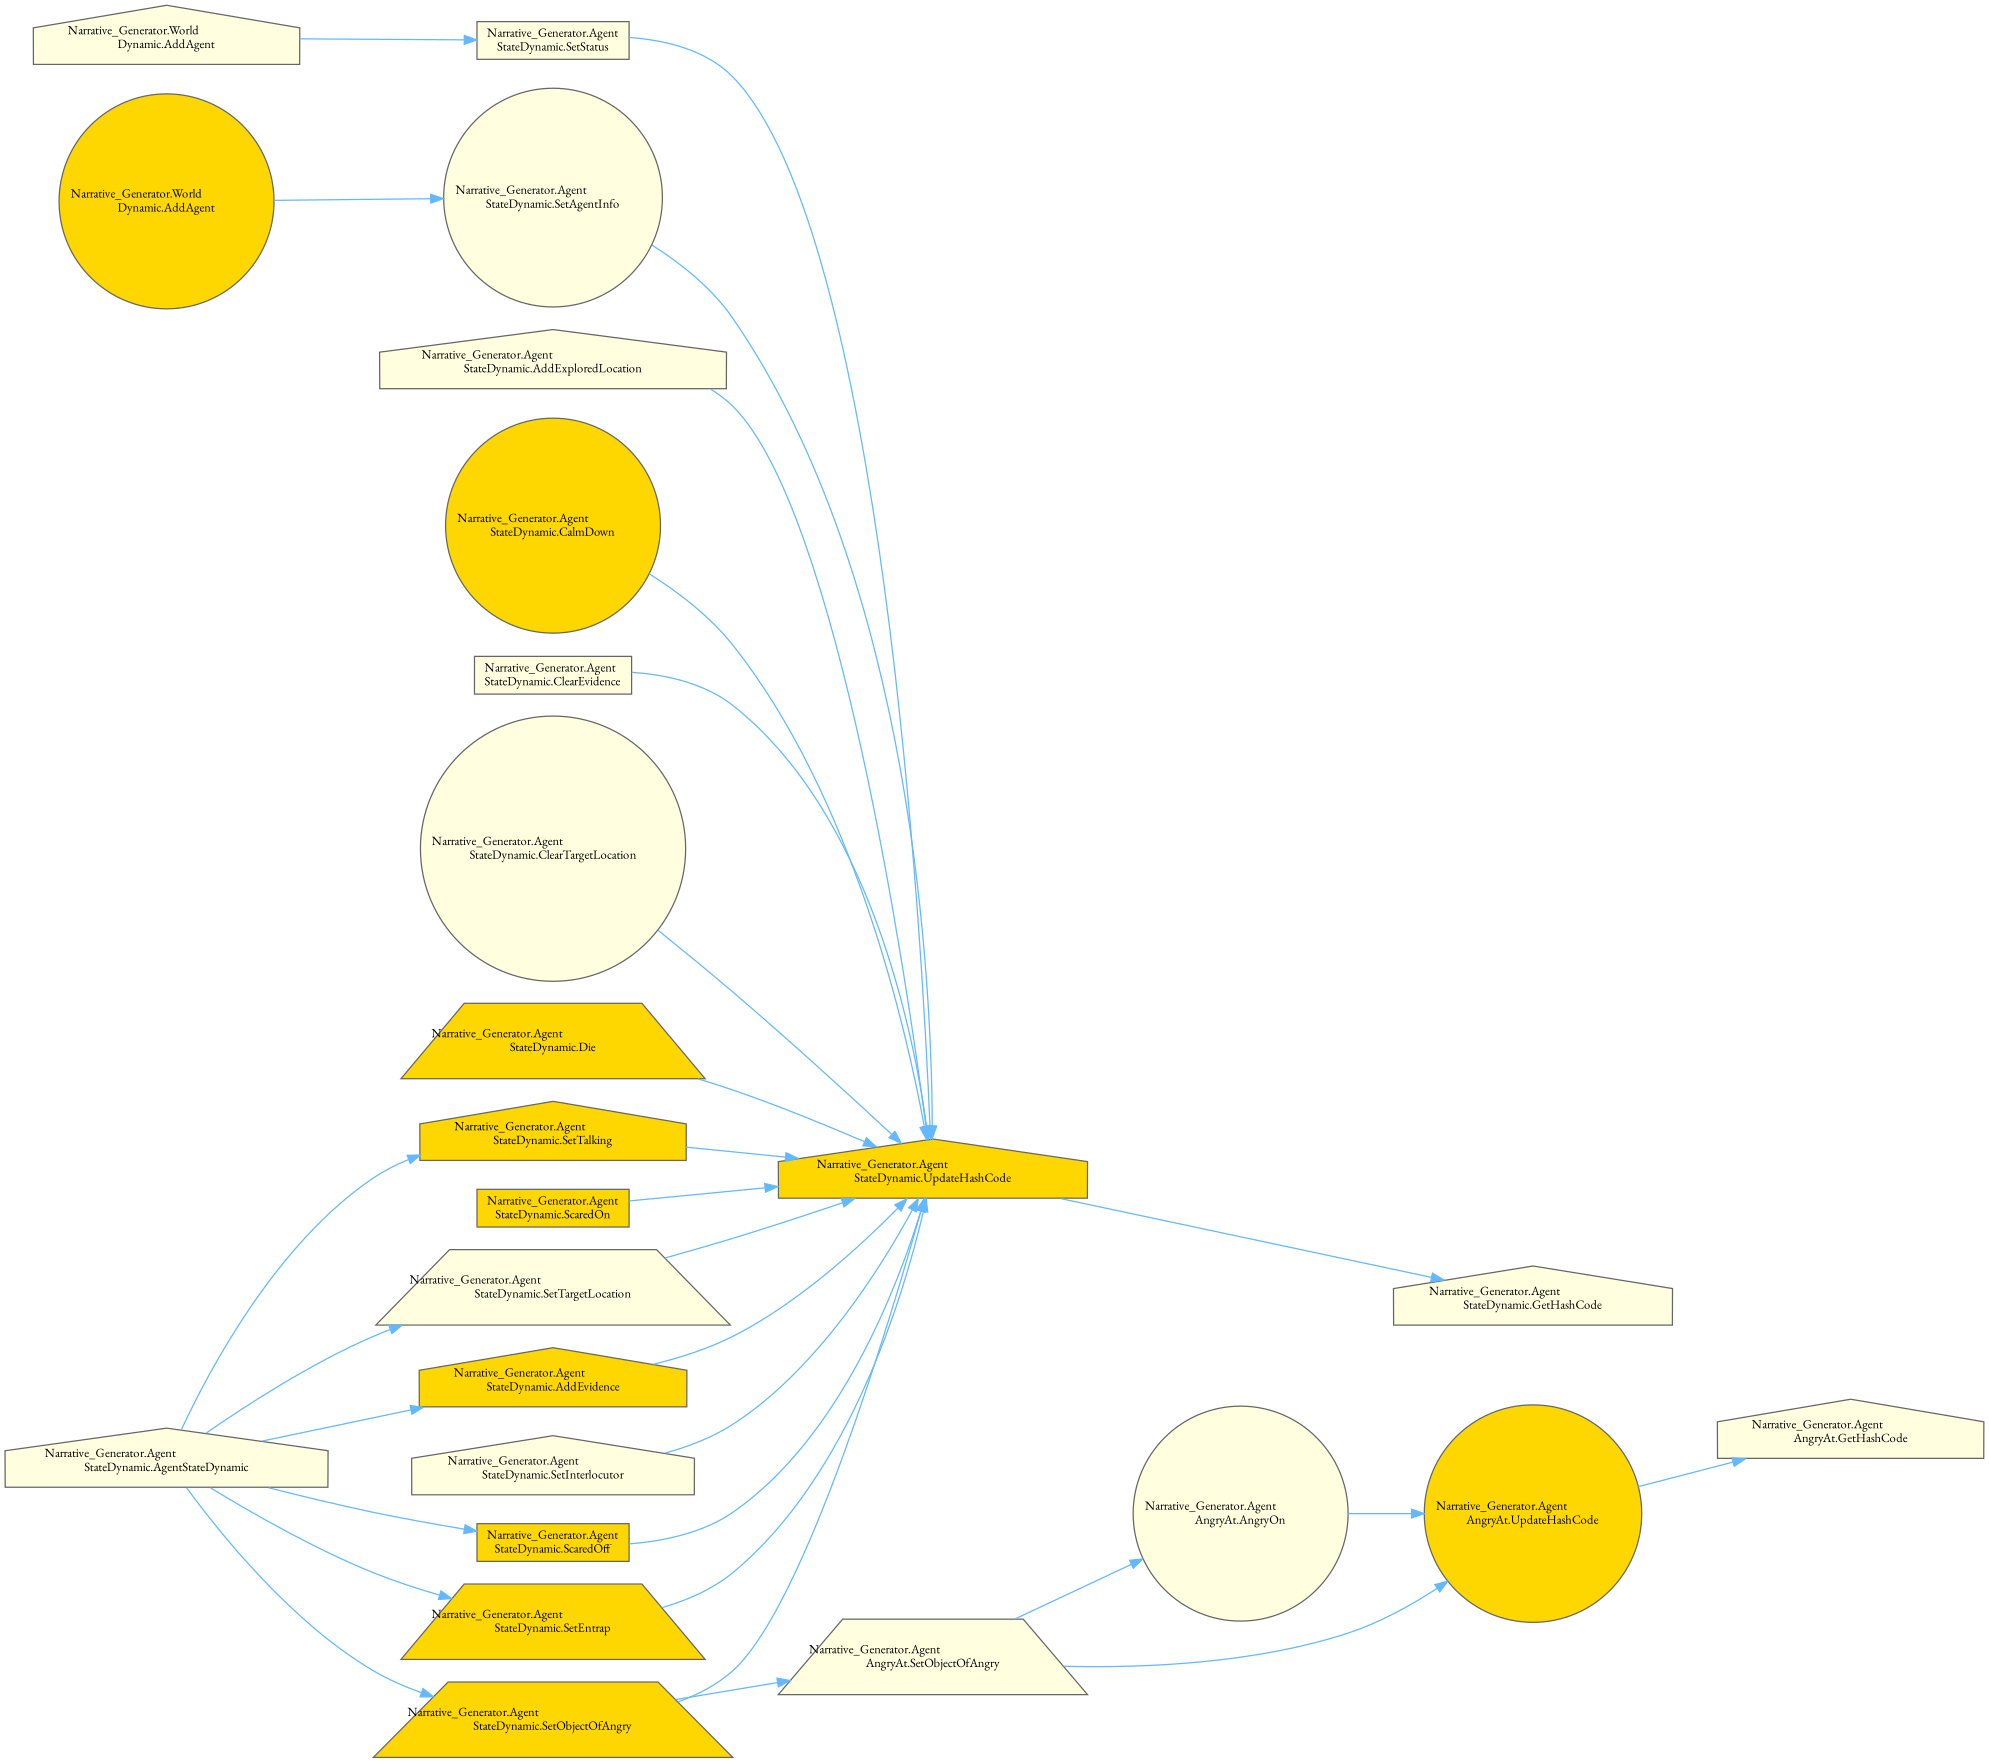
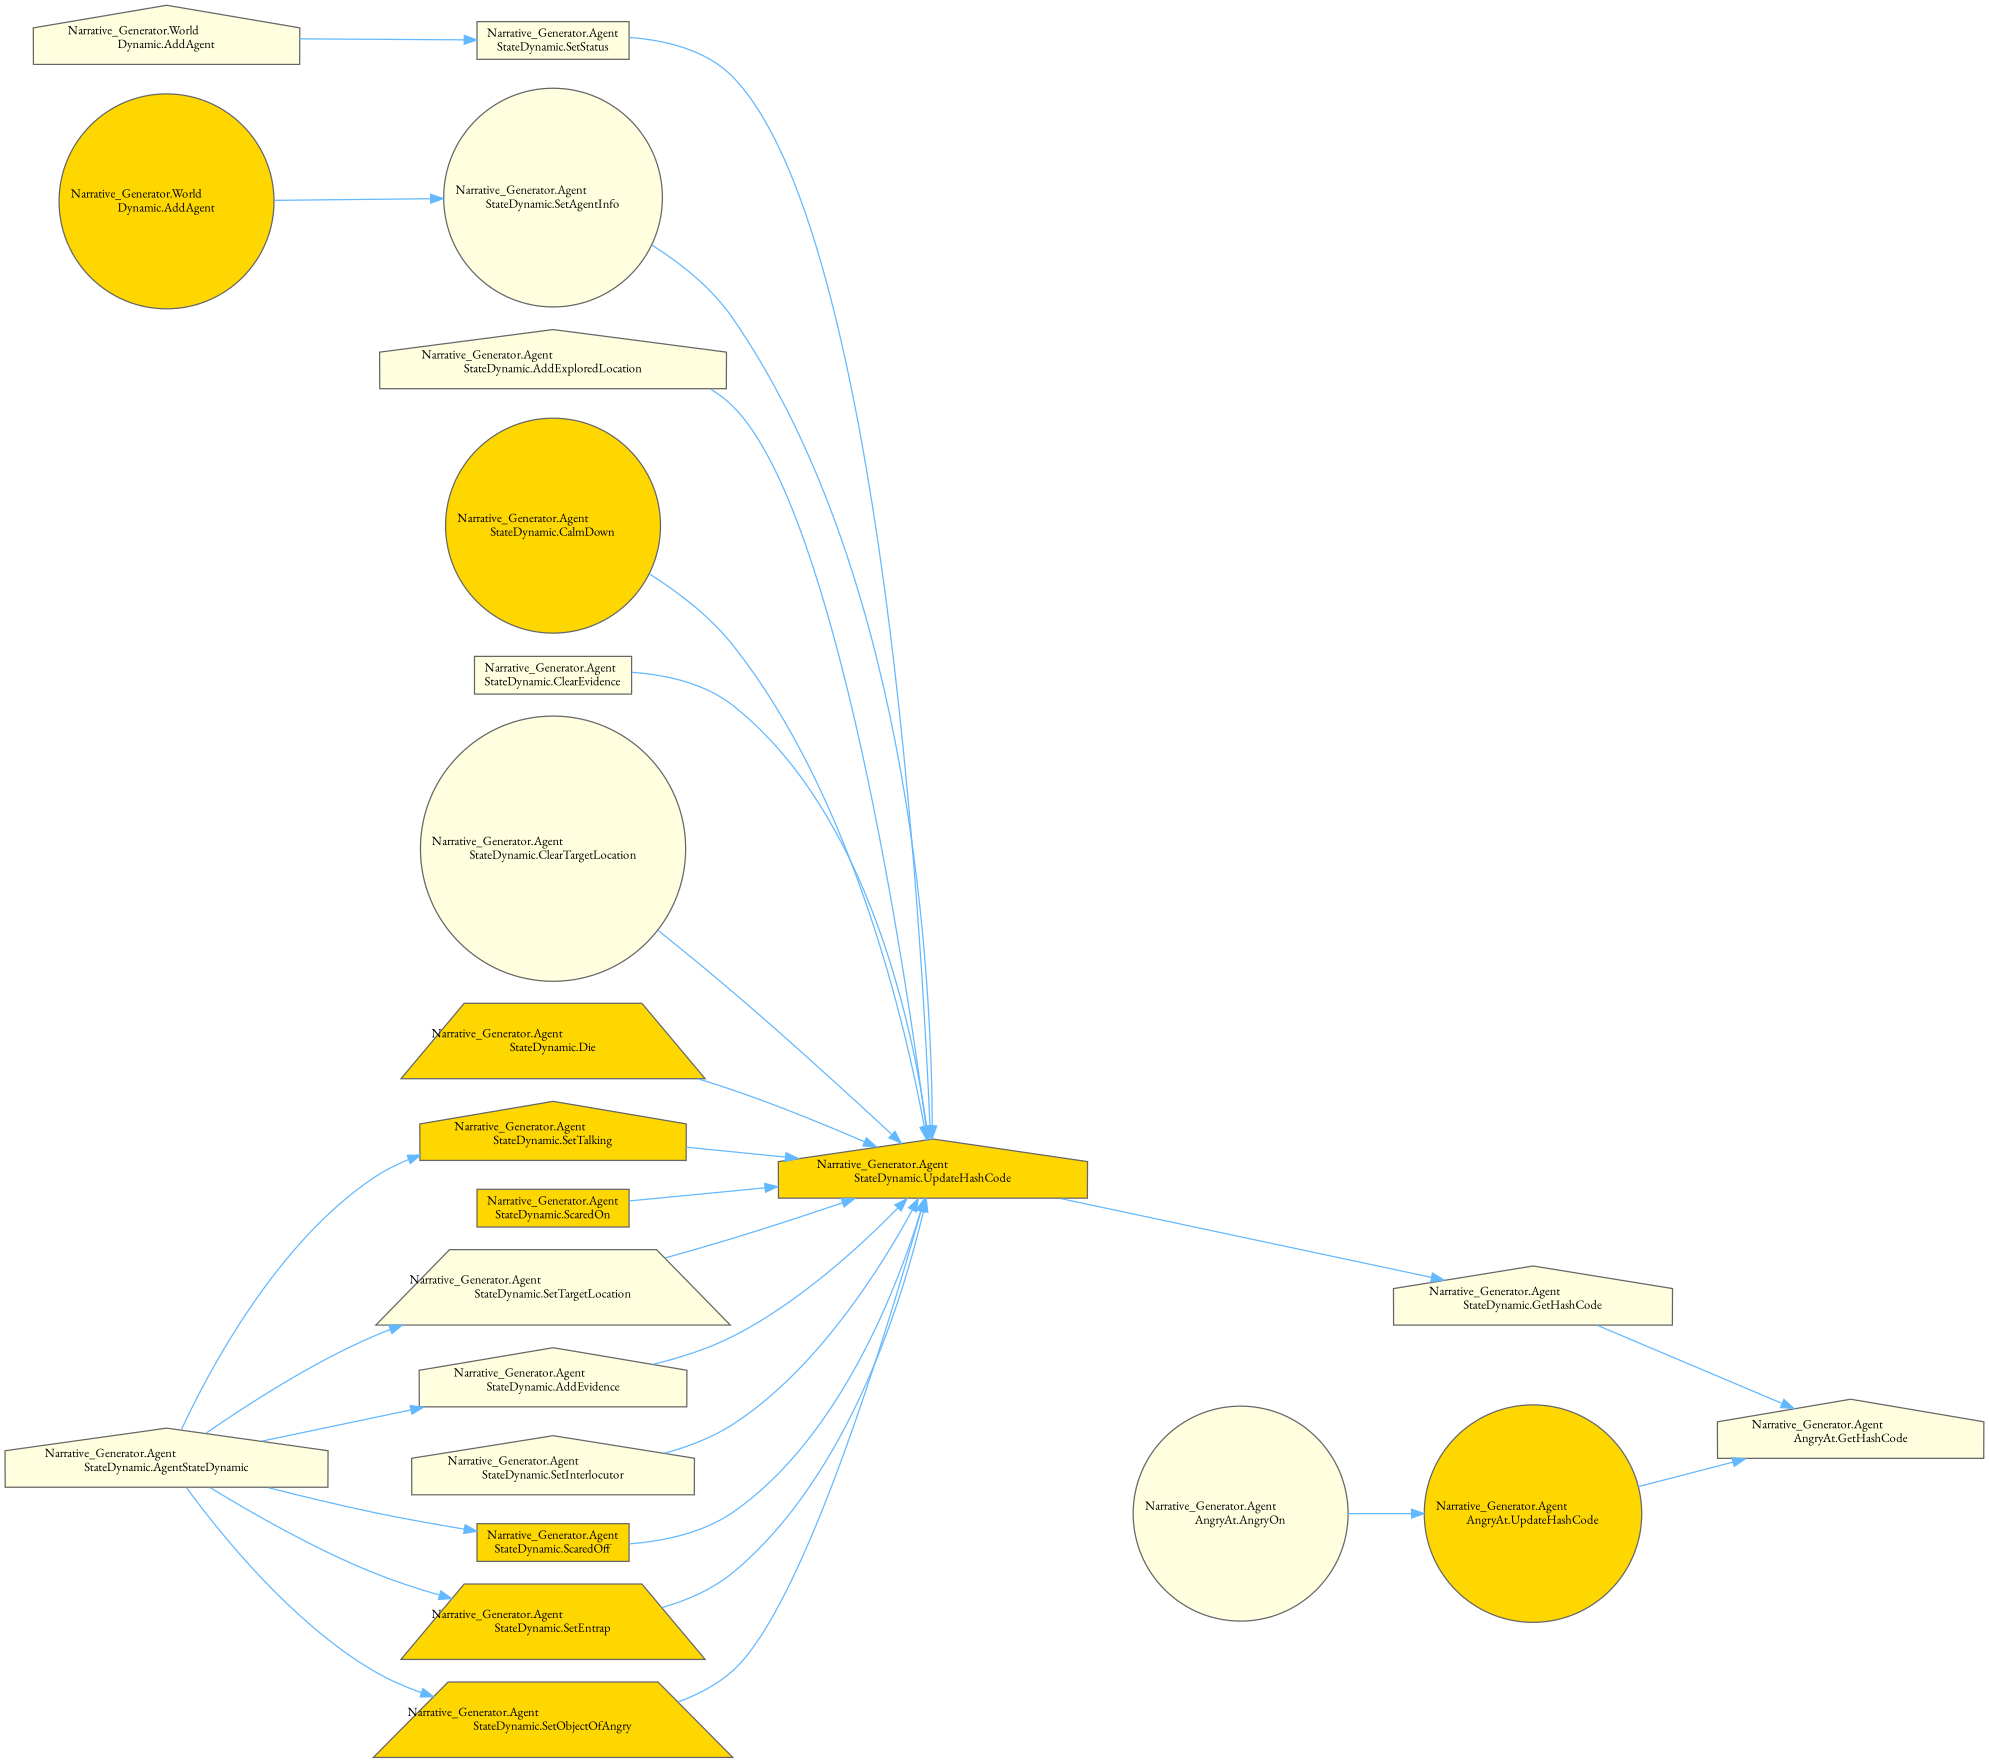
edge "Narrative_Generator.Agent StateDynamic.GetHashCode" -> "Narrative_Generator.Agent AngryAt.GetHashCode": added
node "Narrative_Generator.Agent StateDynamic.AddEvidence": fillcolor gold -> lightyellow
node "Narrative_Generator.Agent AngryAt.SetObjectOfAngry": removed
